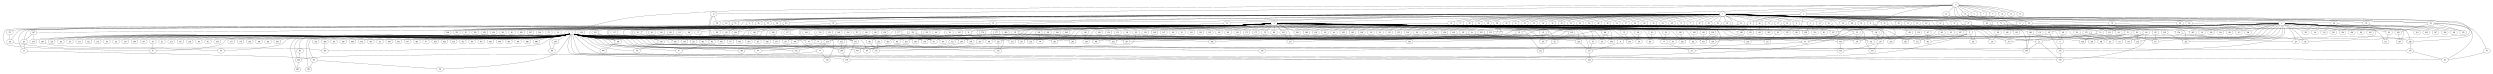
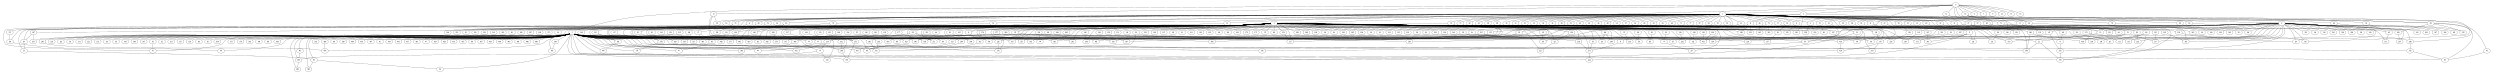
node "97": added
